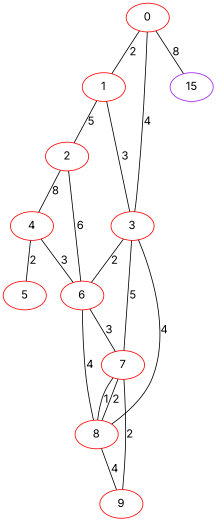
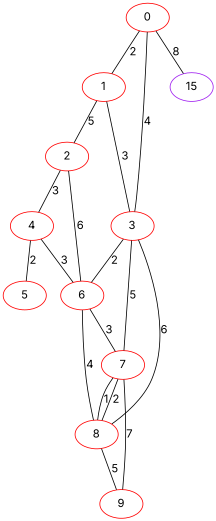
edge "2" -- "4": label "8" -> "3"
edge "3" -- "8": label "4" -> "6"
edge "7" -- "9": label "2" -> "7"
edge "8" -- "9": label "4" -> "5"
